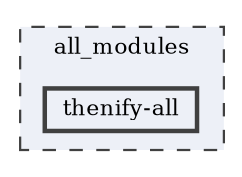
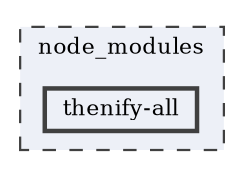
cluster "all_modules": label "all_modules" -> "node_modules"
